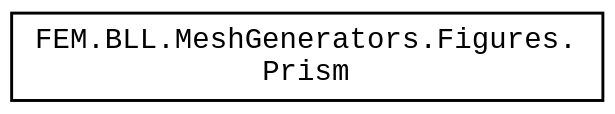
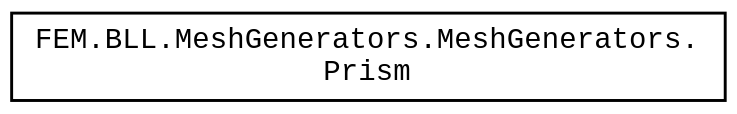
node "FEM.BLL.MeshGenerators.Figures. Prism": label "FEM.BLL.MeshGenerators.Figures. Prism" -> "FEM.BLL.MeshGenerators.MeshGenerators. Prism"
